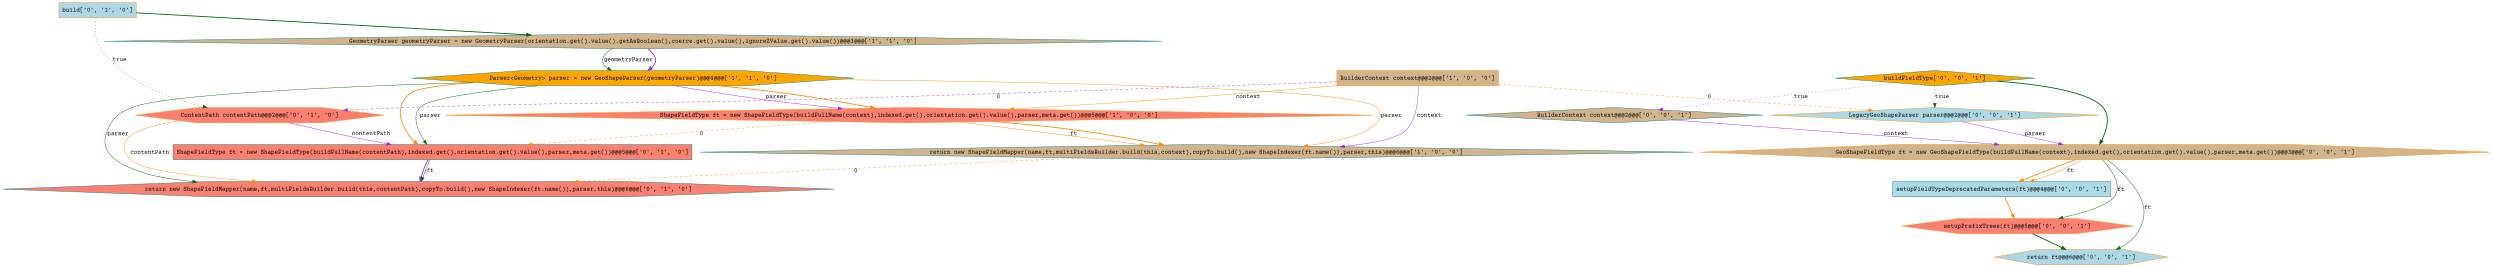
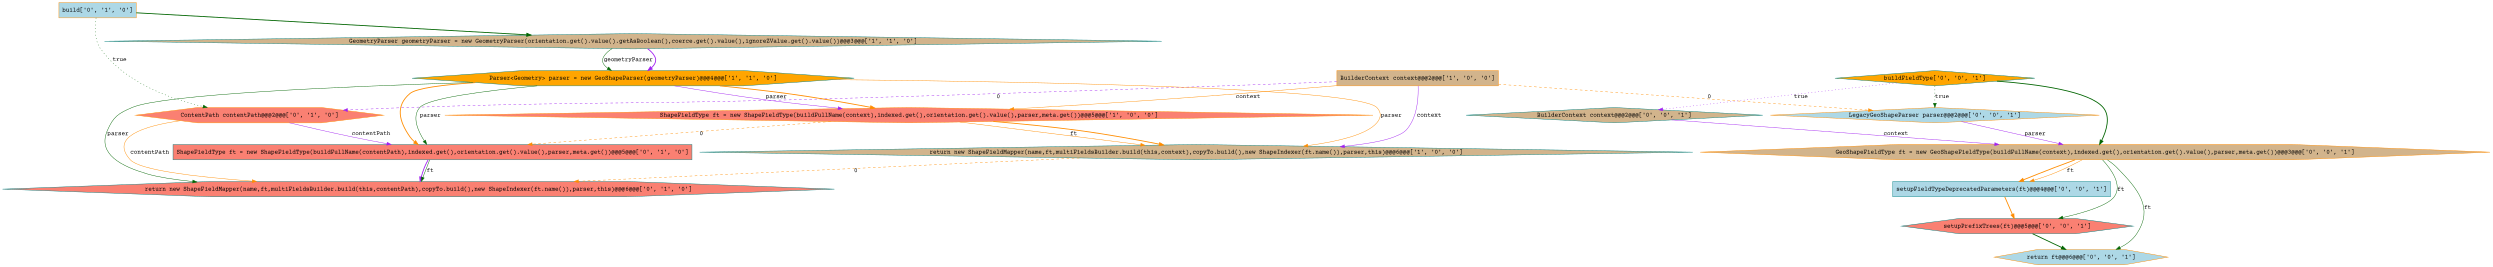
node "setupPrefixTrees(ft)@@@5@@@['0', '0', '1']": color darkorange -> teal
